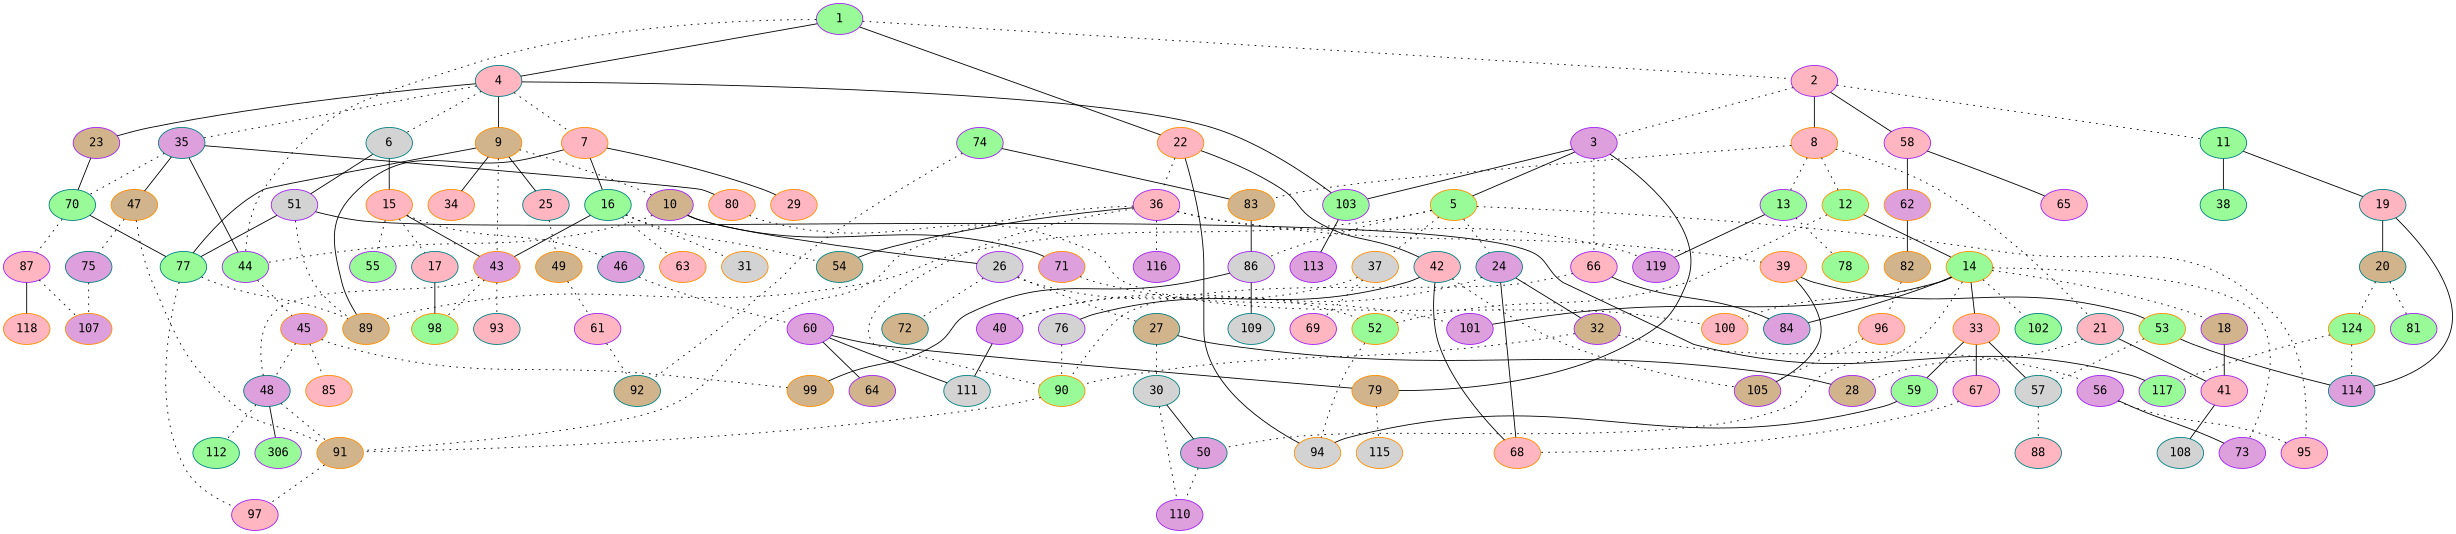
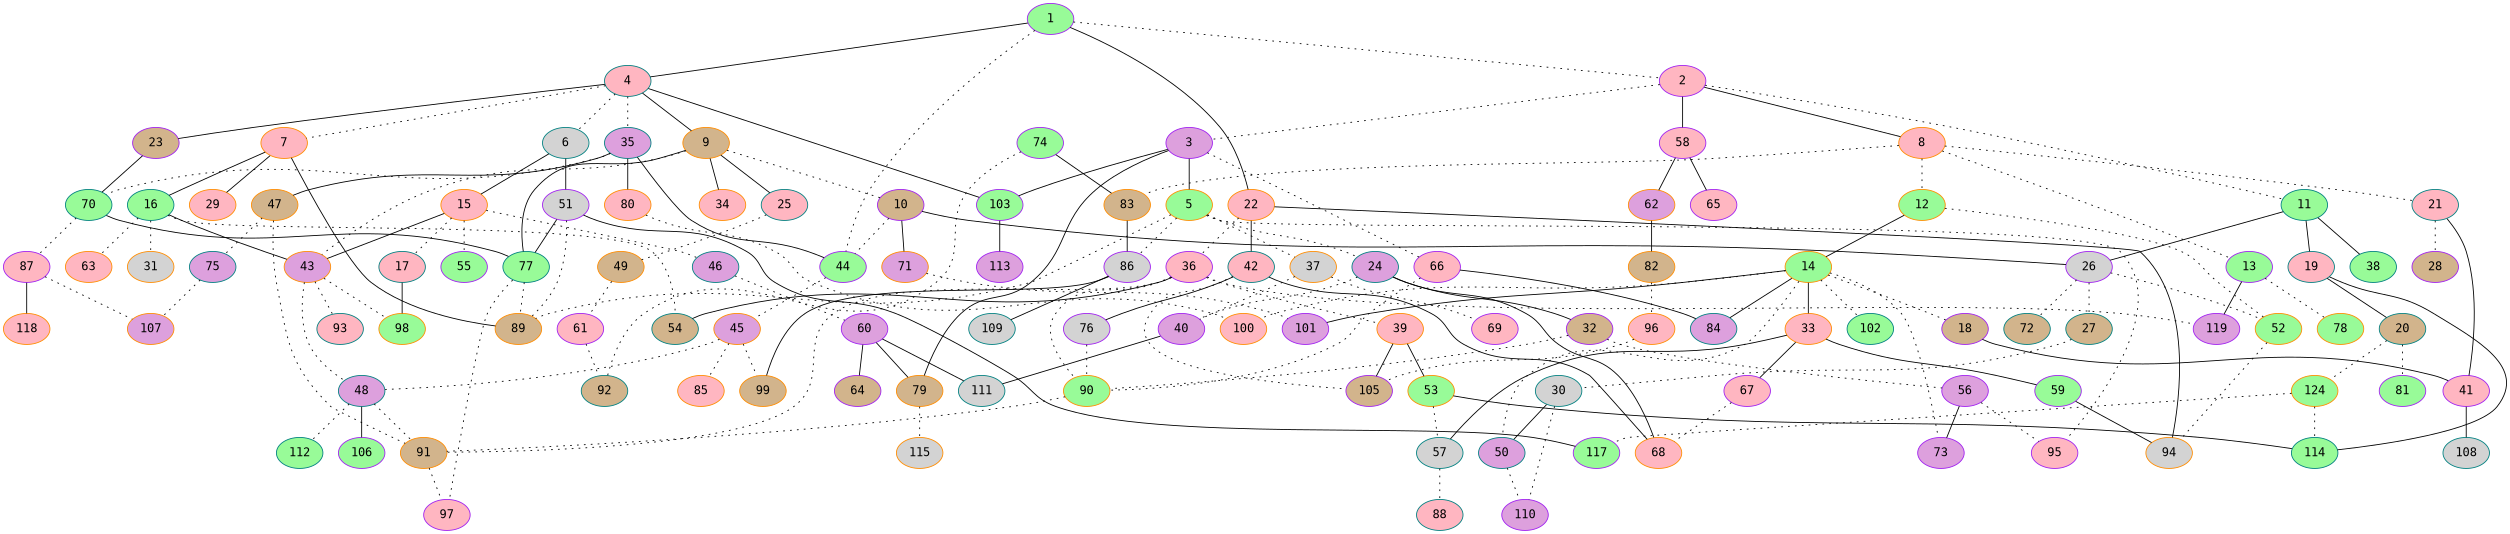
edge "11" -- "26": added
node "116": removed
edge "27" -- "28": removed
node "114": fillcolor plum -> palegreen
node "306": label "306" -> "106"
